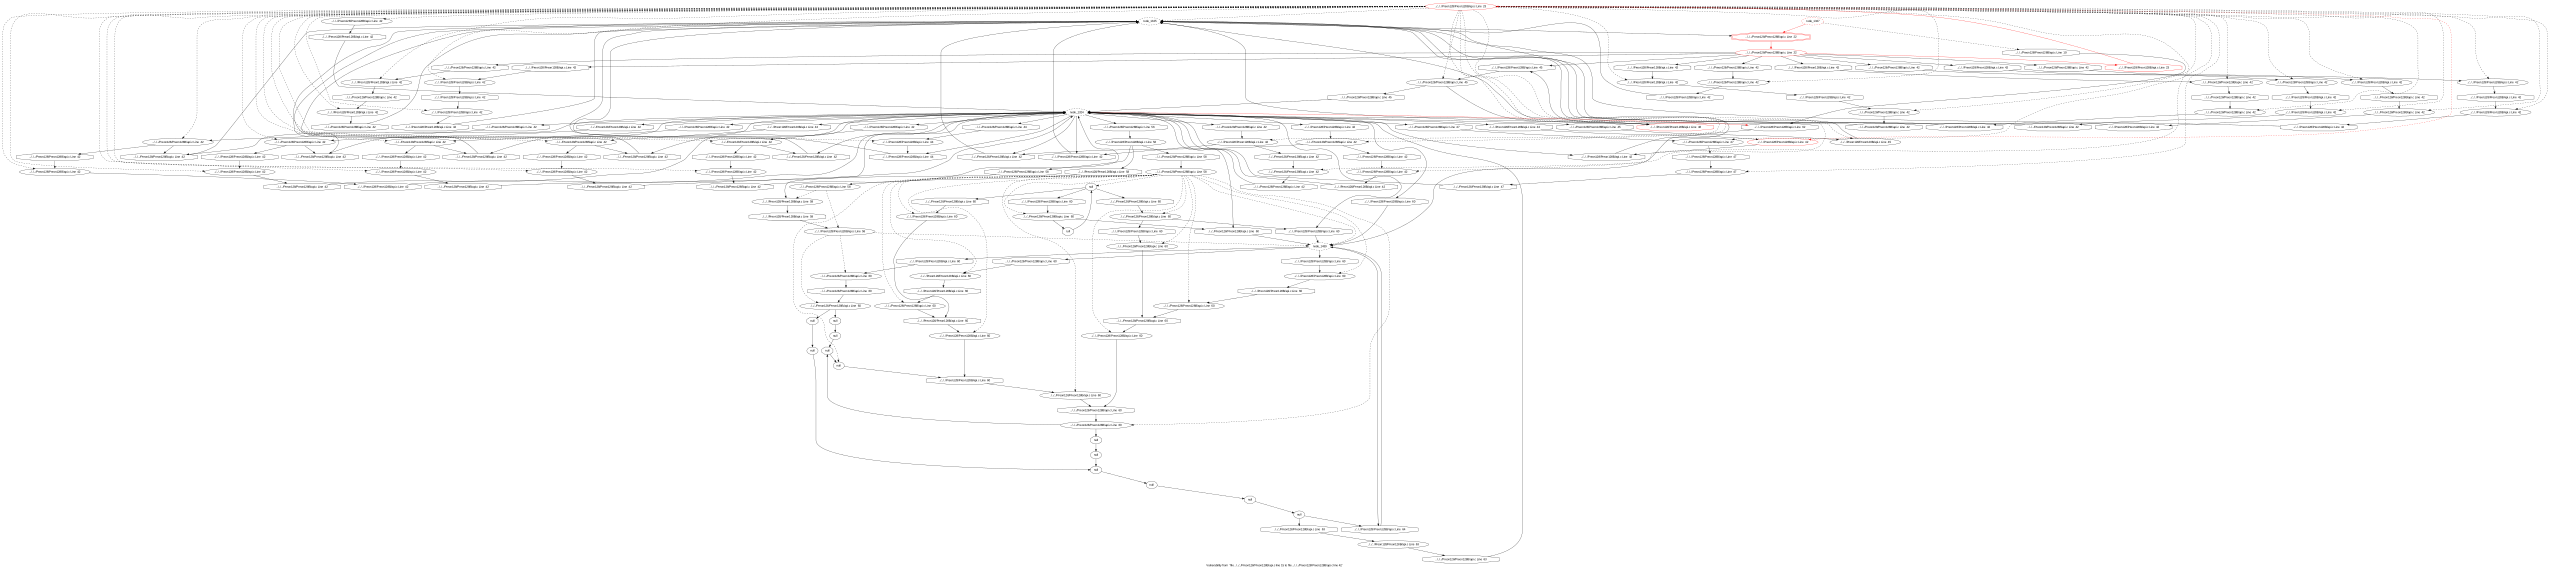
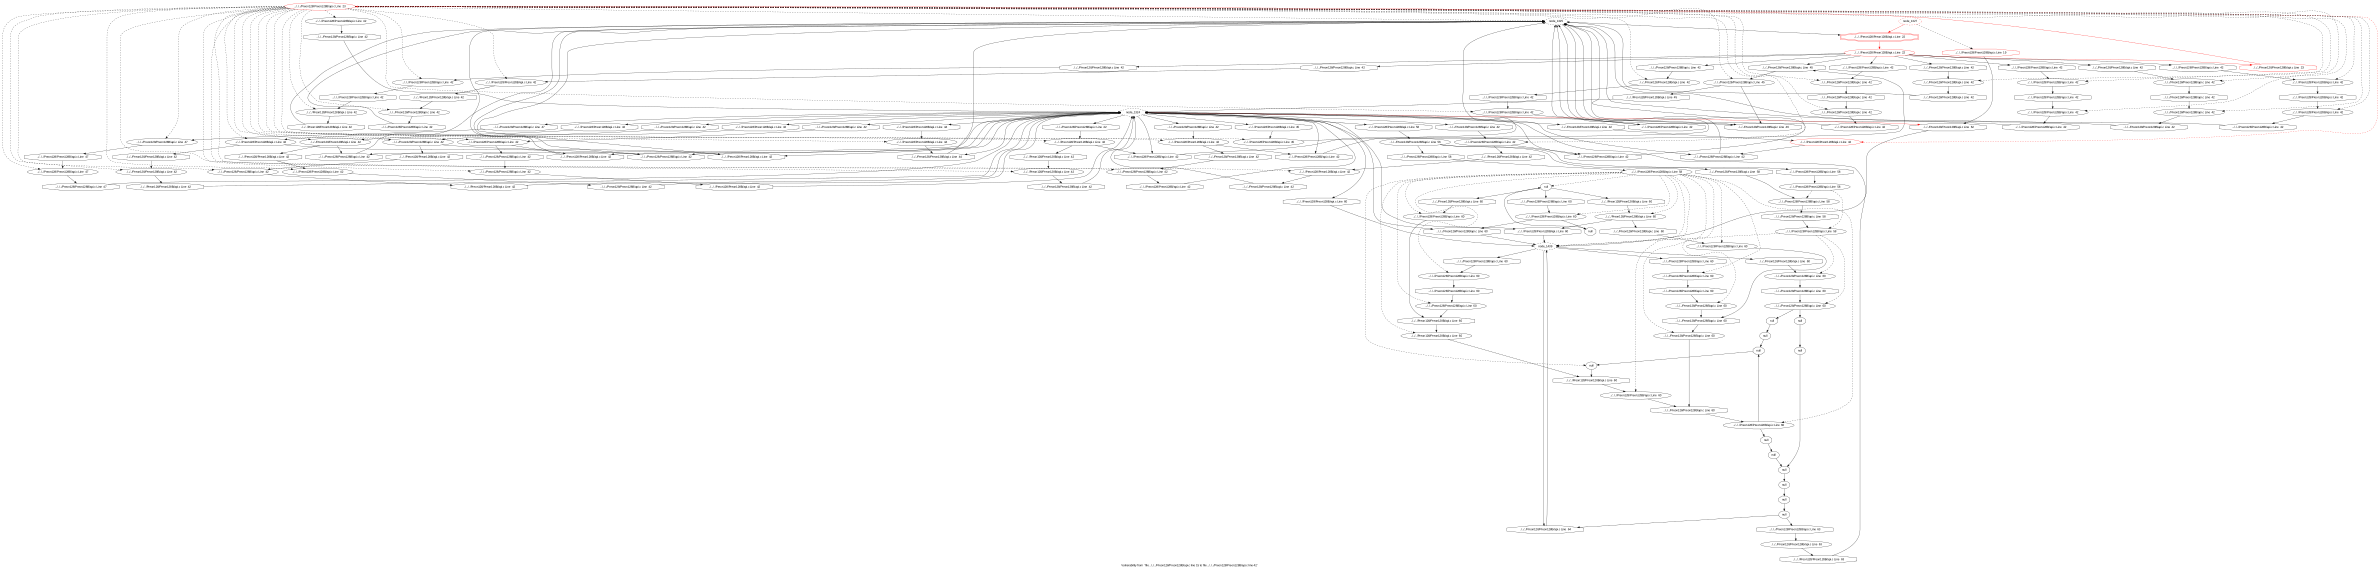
node "../../../Preon128/Preon128B/api.c Line  19": color black -> red
node "node_1324": shape ellipse -> octagon
edge "../../../Preon128/Preon128B/api.c Line  46" -> "node_1325": reversed
node "../../../Preon128/Preon128B/api.c Line  46": color red -> black
